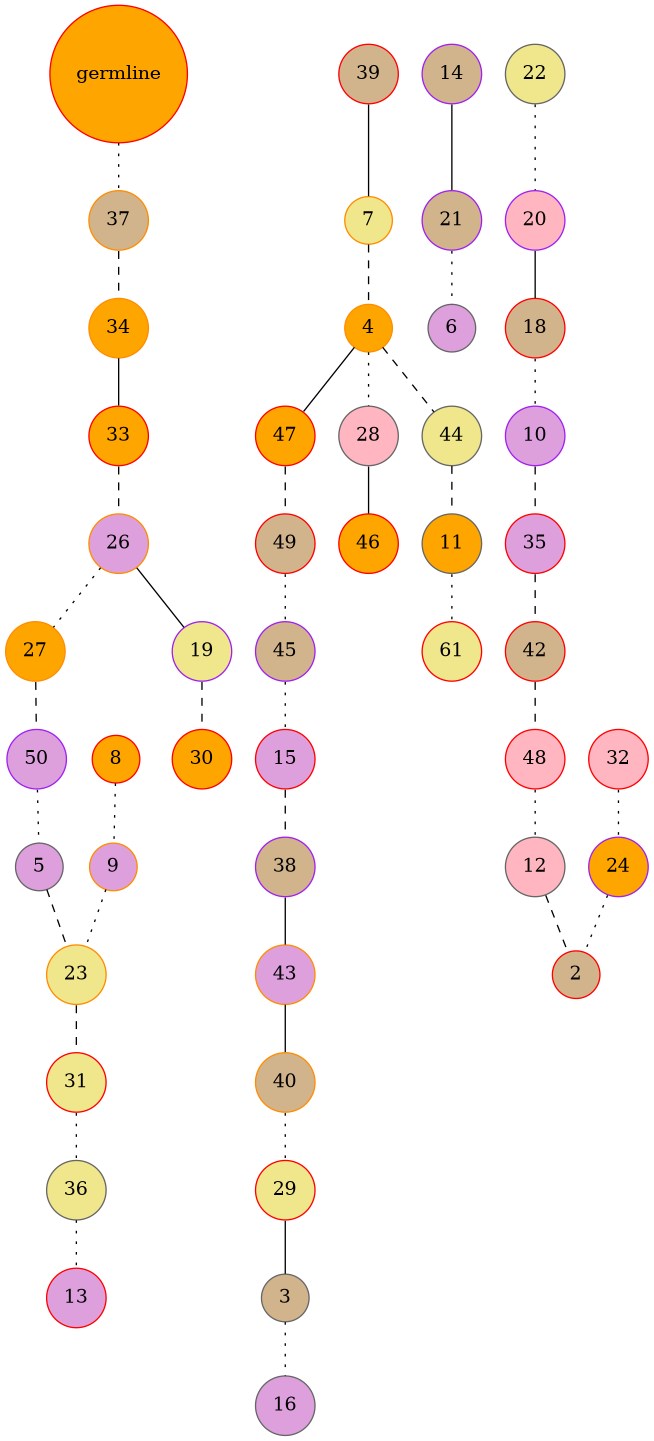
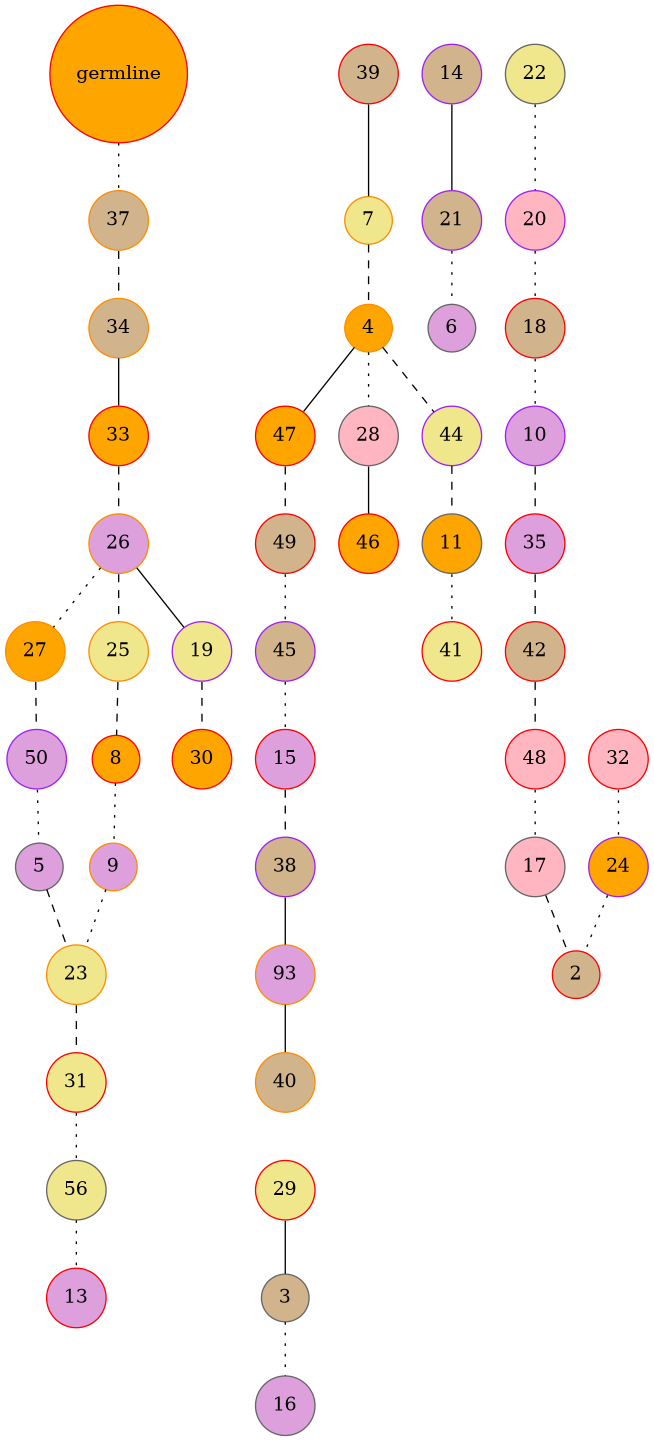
edge "20" -- "18": style solid -> dotted
node "34": fillcolor orange -> tan
node "44": color gray40 -> purple
node "25": added
node "61": label "61" -> "41"
node "12": label "12" -> "17"
node "43": label "43" -> "93"
edge "40" -- "29": removed
node "36": label "36" -> "56"
